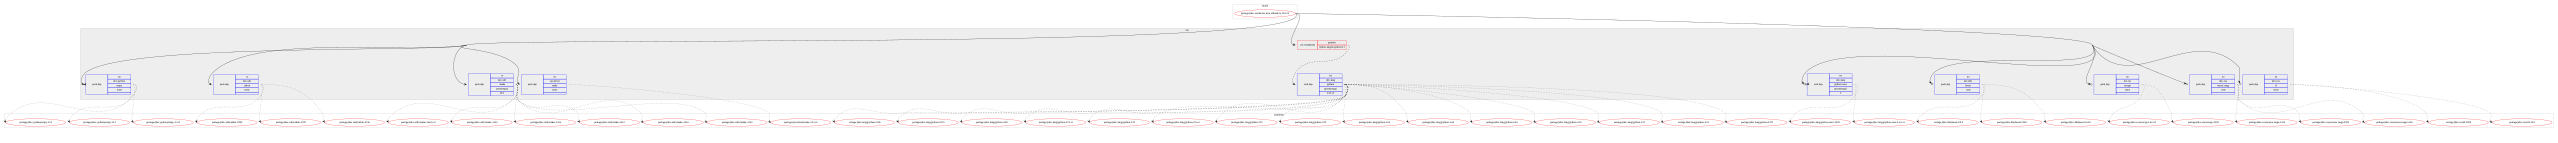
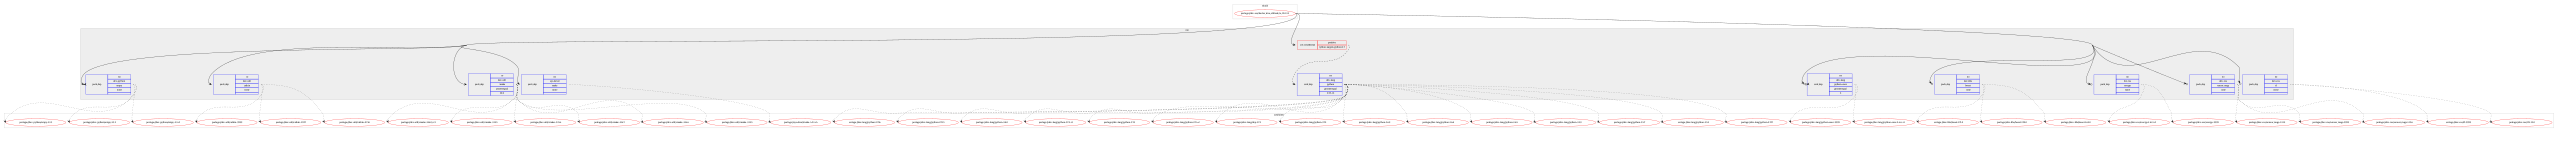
node "portage://dev-lang/python-3.7.3": label "portage://dev-lang/python-3.7.3" -> "portage://dev-lang/dep-3.7.3"
